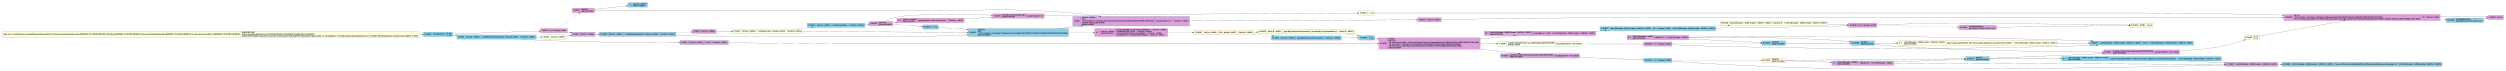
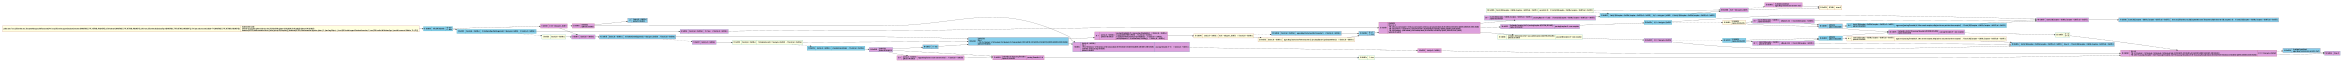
edge "27: 0x0063" -> "28: 0x0065": reversed
edge "45: ?" -> "44: 0x0091": reversed
